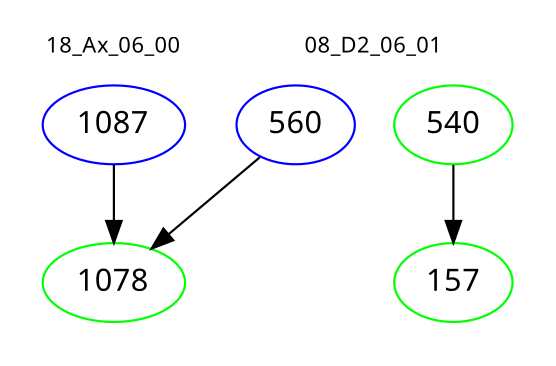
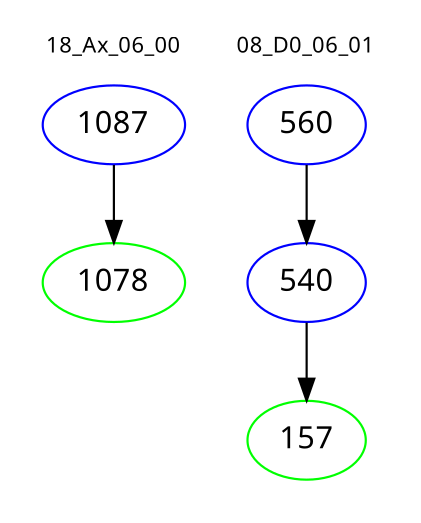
cluster "08_D2_06_01": label "08_D2_06_01" -> "08_D0_06_01"
node "540": color green -> blue
edge "560" -> "1078": now "560" -> "540"
